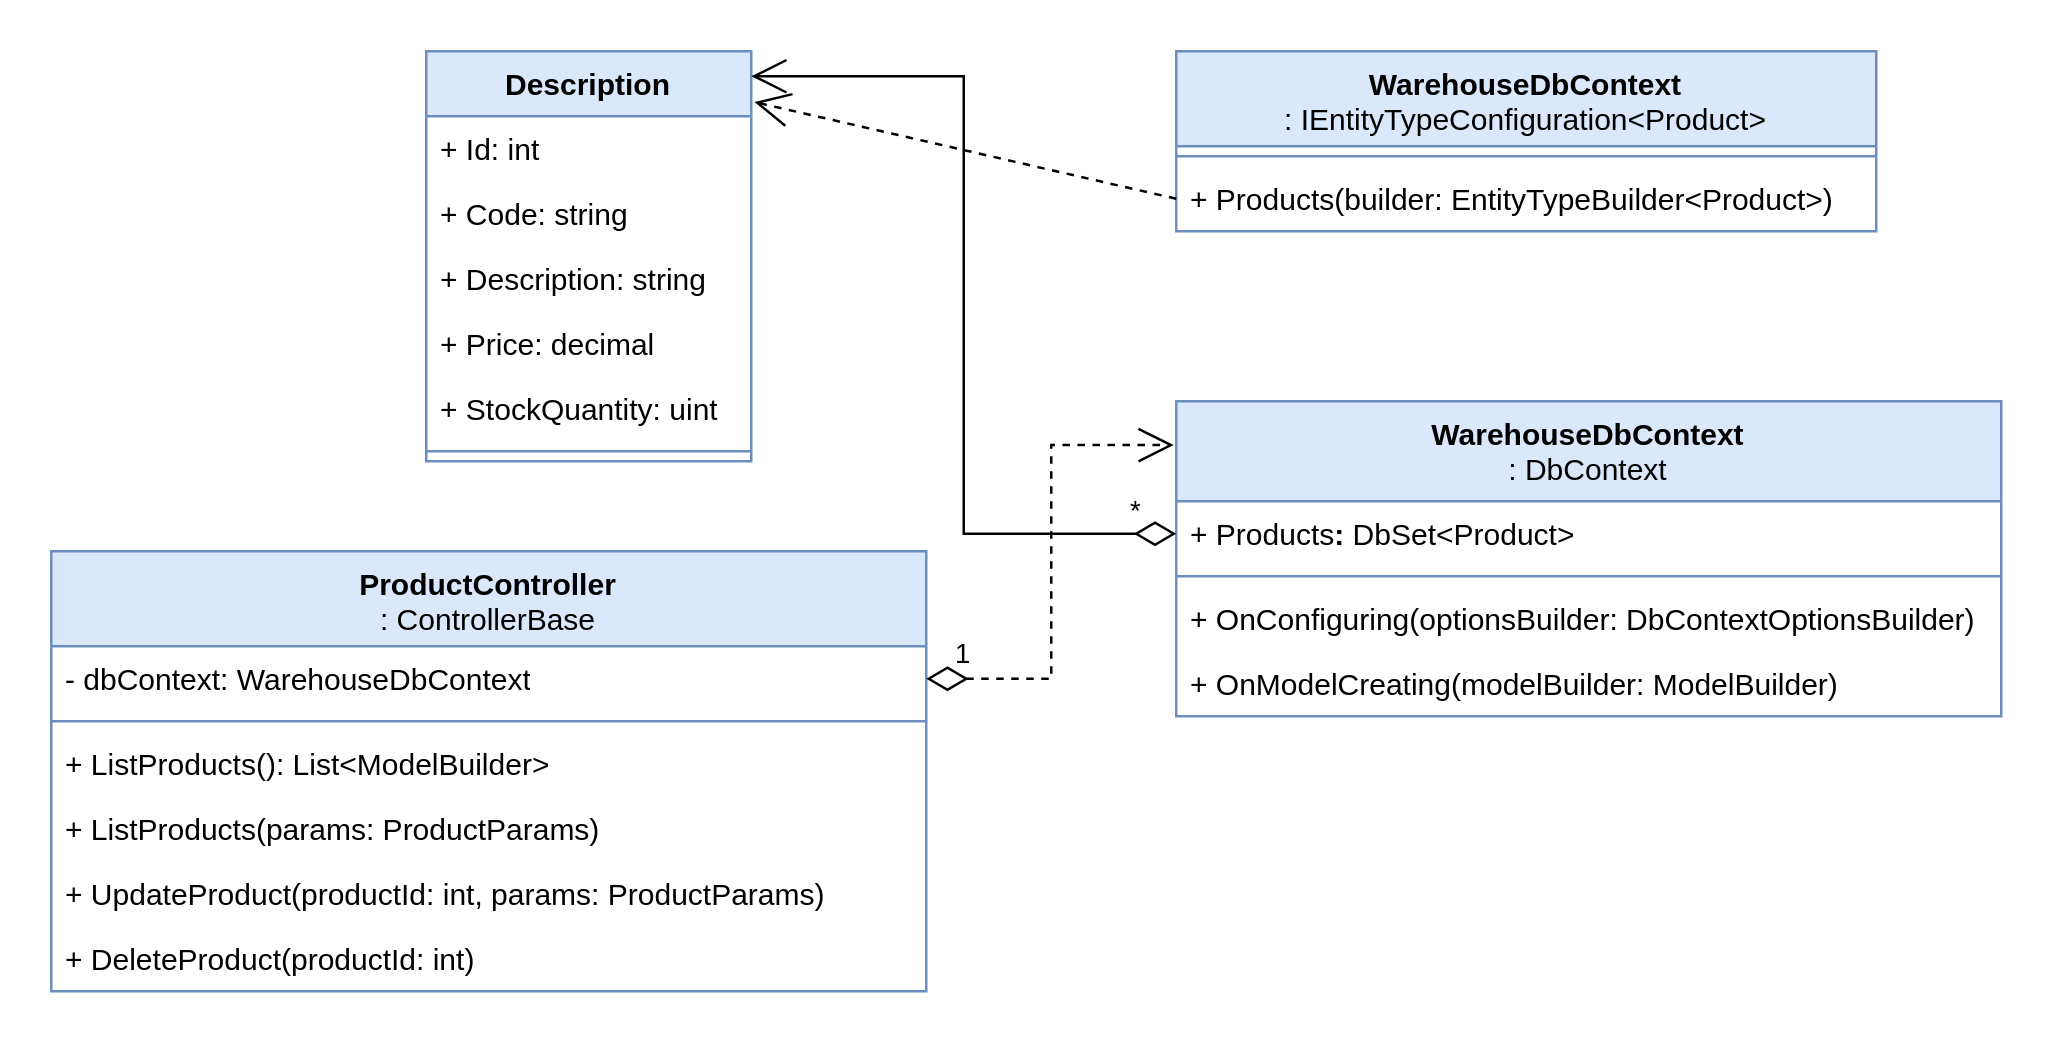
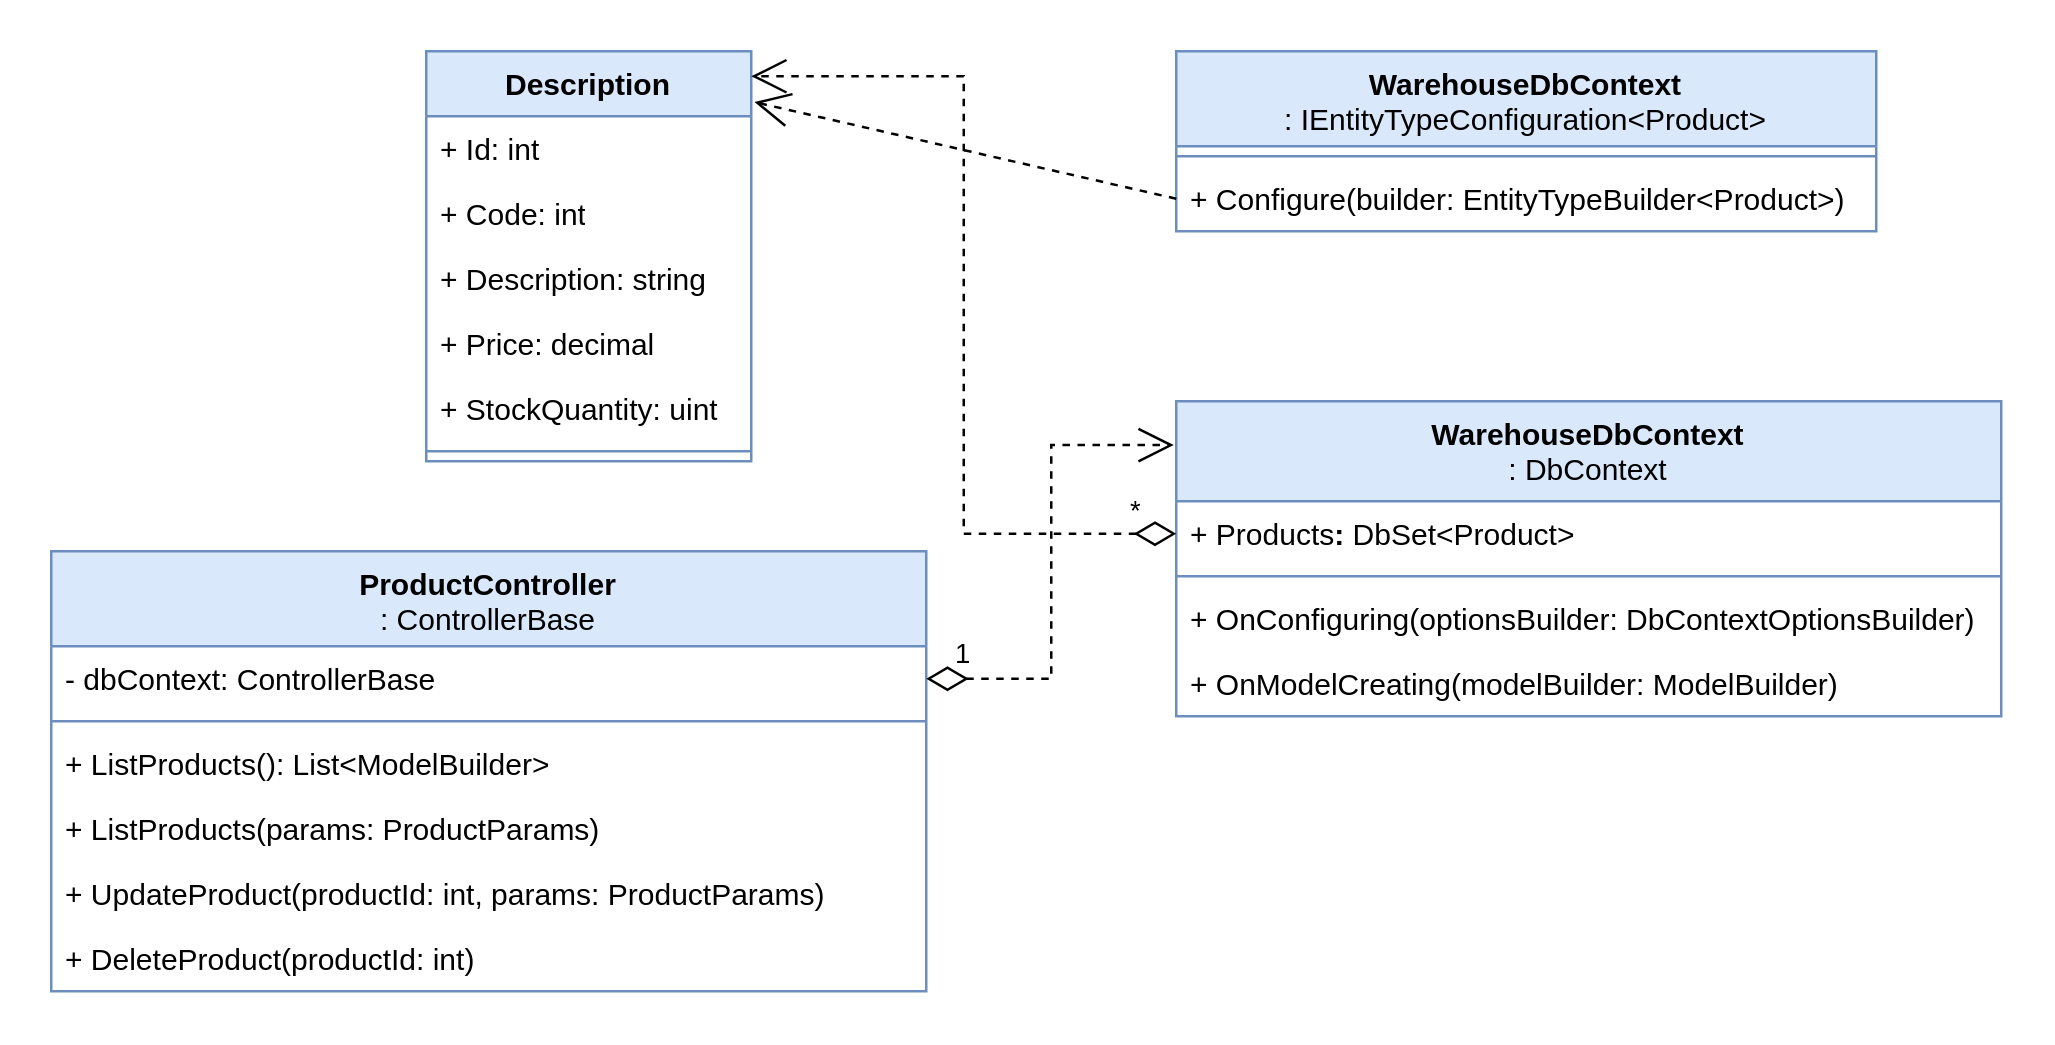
node "+ Code: string": label "+ Code: string" -> "+ Code: int"
node "+ Products(builder: EntityTypeBuilder<Product>)": label "+ Products(builder: EntityTypeBuilder<Product>)" -> "+ Configure(builder: EntityTypeBuilder<Product>)"
edge "Description" -- "+ Products: DbSet<Product>": style solid -> dashed
node "- dbContext: WarehouseDbContext": label "- dbContext: WarehouseDbContext" -> "- dbContext: ControllerBase"
